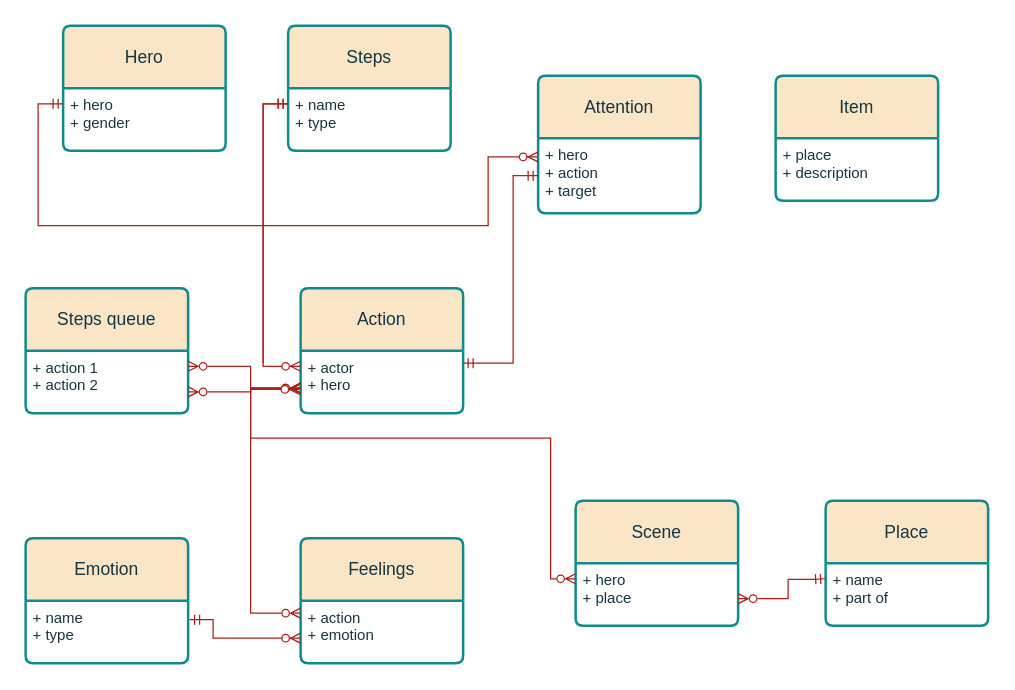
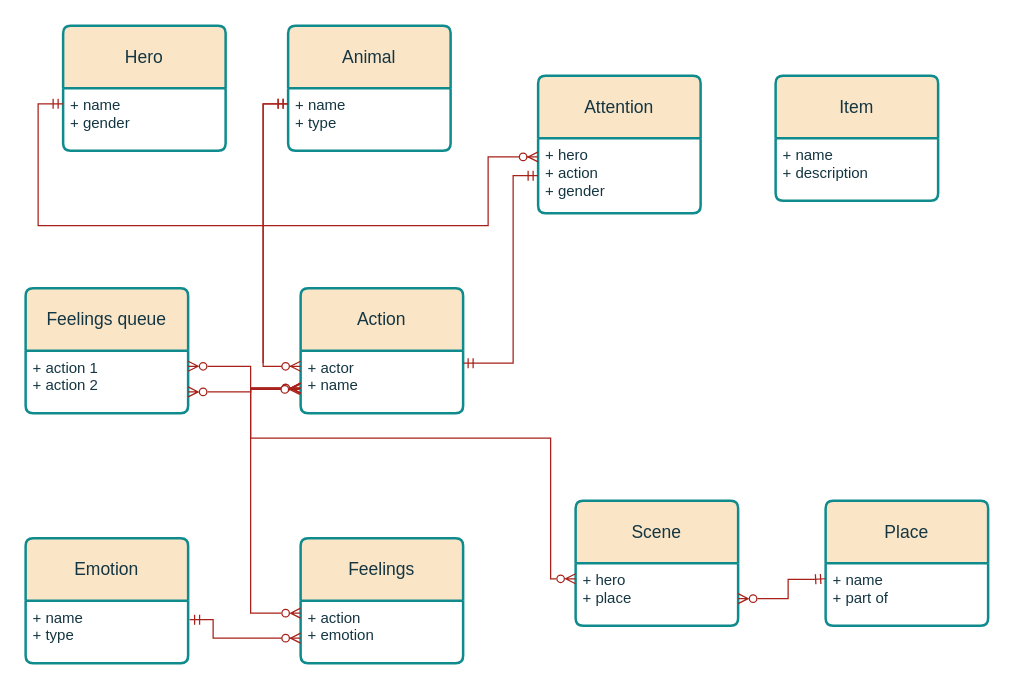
node "Steps": label "Steps" -> "Animal"
node "+ hero + gender": label "+ hero + gender" -> "+ name + gender"
node "+ place + description": label "+ place + description" -> "+ name + description"
node "+ hero + action + target": label "+ hero + action + target" -> "+ hero + action + gender"
node "Steps queue": label "Steps queue" -> "Feelings queue"
node "+ actor + hero": label "+ actor + hero" -> "+ actor + name"
